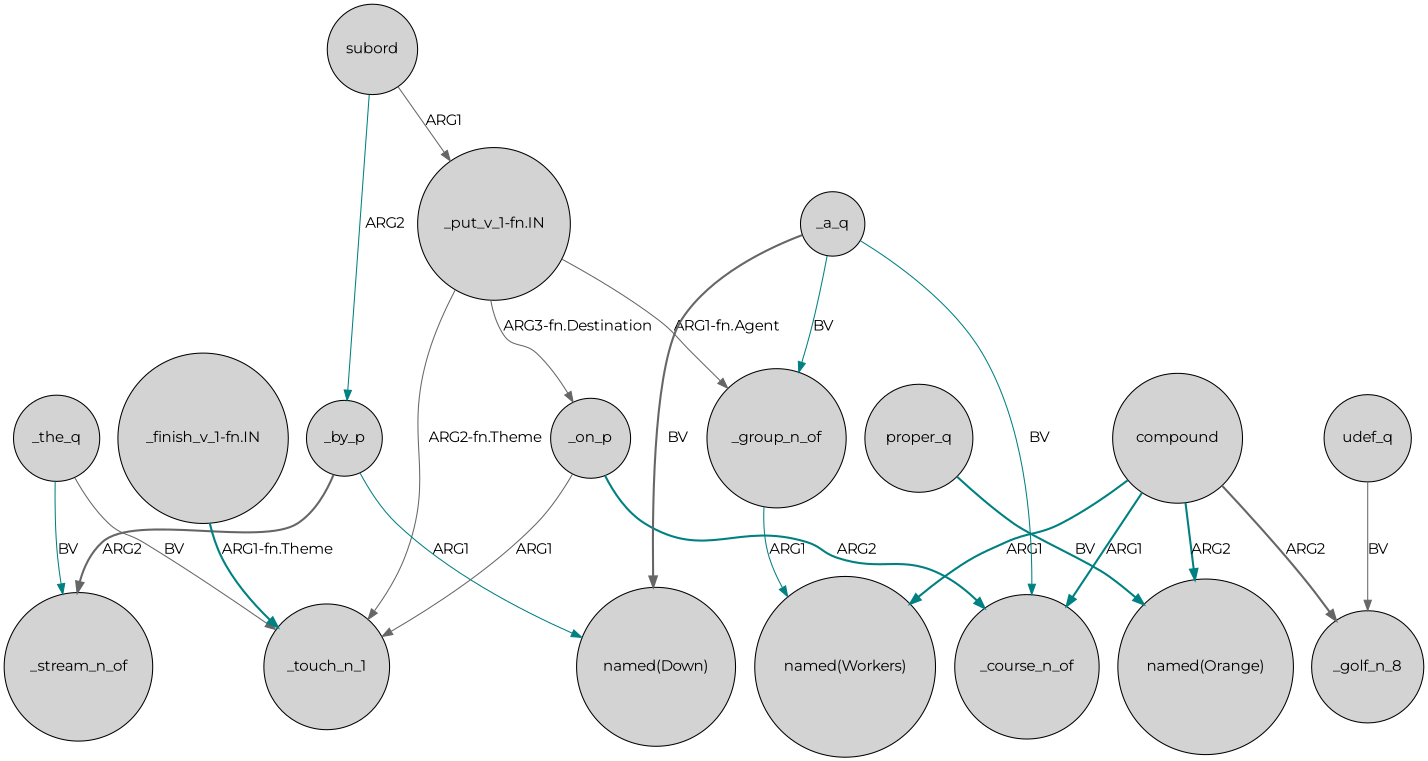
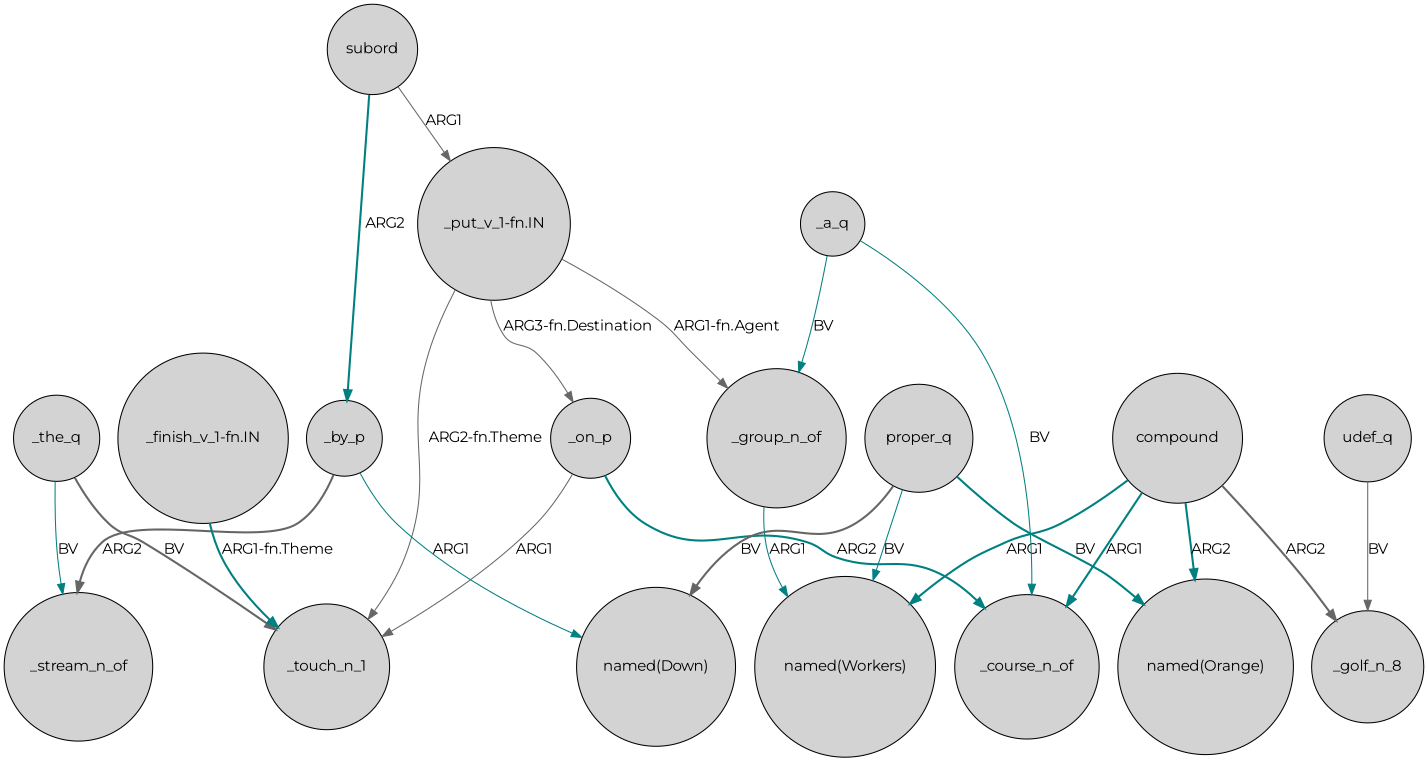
edge "subord" -> "_by_p": style solid -> bold
edge "_a_q" -> "named(Down)": now "proper_q" -> "named(Down)"
edge "proper_q" -> "named(Workers)": added, label "BV"
edge "_the_q" -> "_touch_n_1": style solid -> bold
